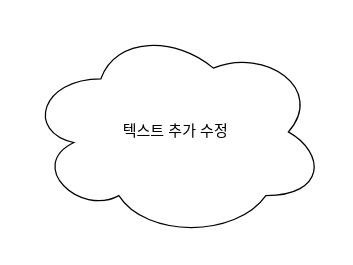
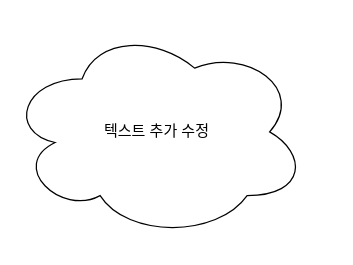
node "텍스트 추가 수정": moved (176, 132) -> (157, 132)
